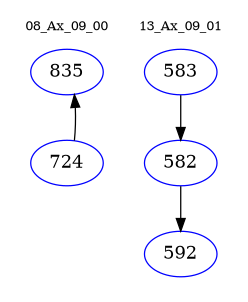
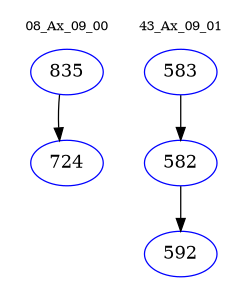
cluster "13_Ax_09_01": label "13_Ax_09_01" -> "43_Ax_09_01"
edge "724" -> "835": reversed
